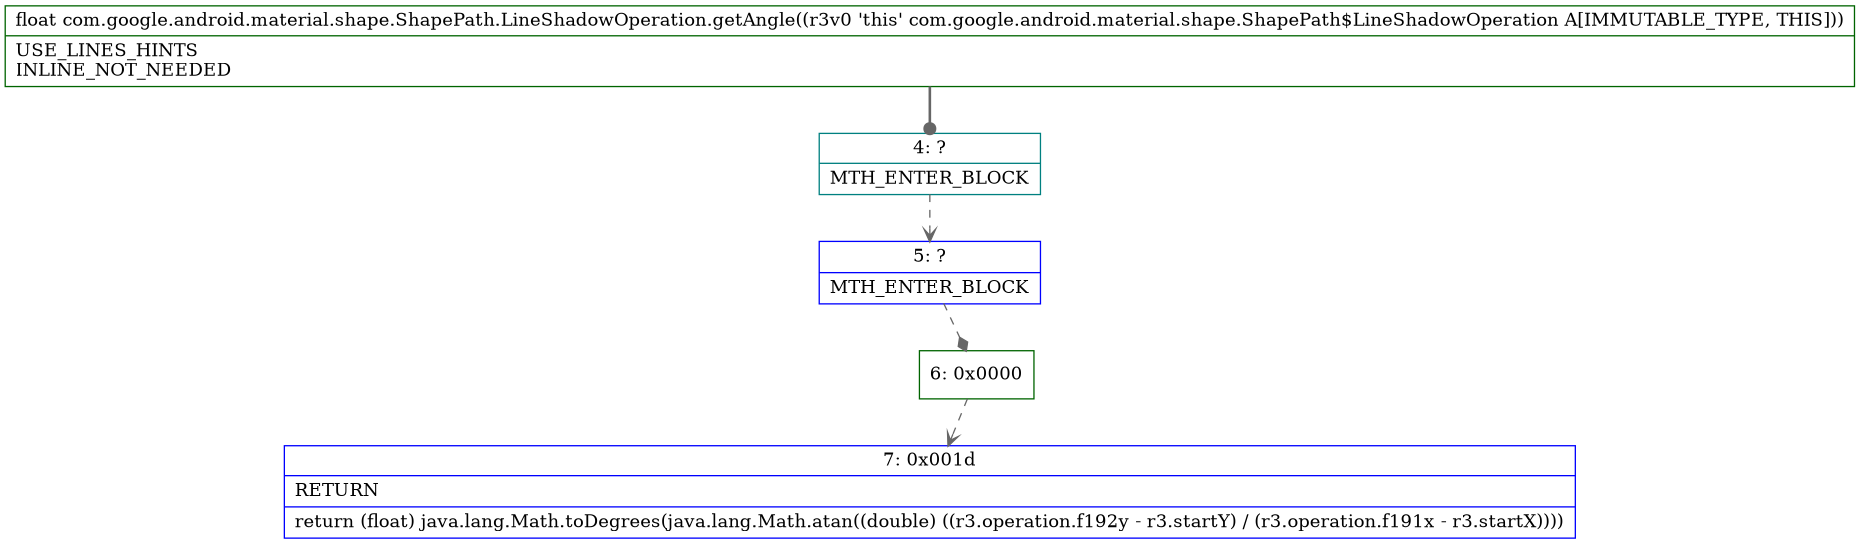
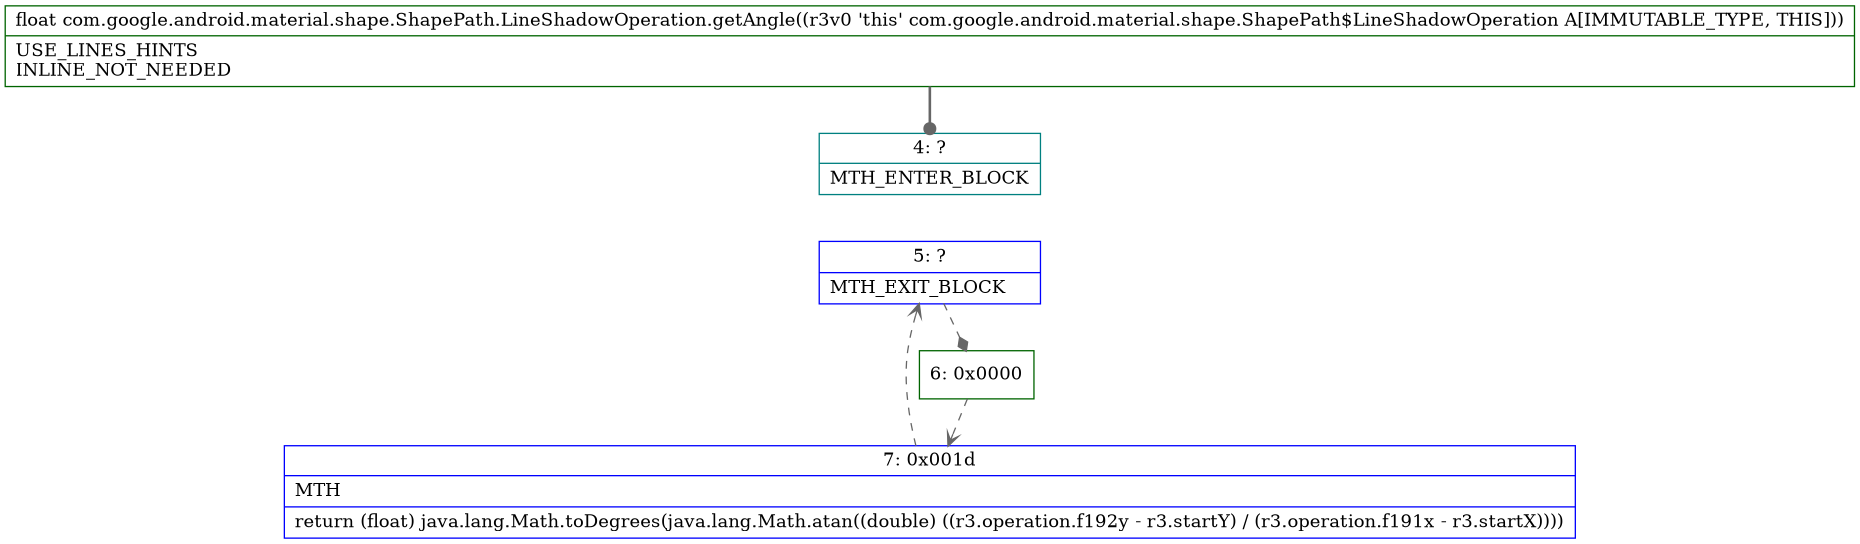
edge "4: ?" -> "5: ?": now "7: 0x001d" -> "5: ?"
node "5: ?": text "MTH_ENTER_BLOCK" -> "MTH_EXIT_BLOCK"
node "7: 0x001d": text "RETURN" -> "MTH"
